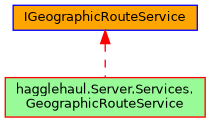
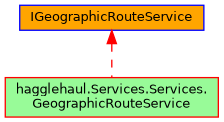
node "hagglehaul.Server.Services. GeographicRouteService": label "hagglehaul.Server.Services. GeographicRouteService" -> "hagglehaul.Services.Services. GeographicRouteService"
